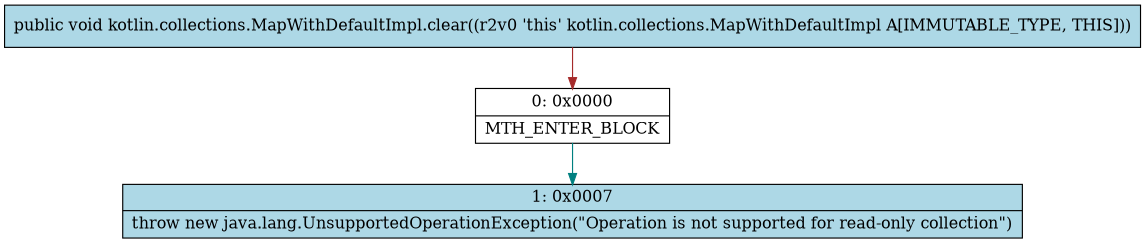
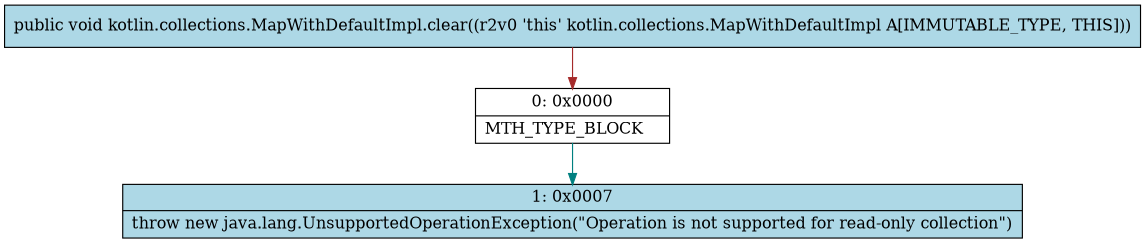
node "0: 0x0000": text "MTH_ENTER_BLOCK" -> "MTH_TYPE_BLOCK"
